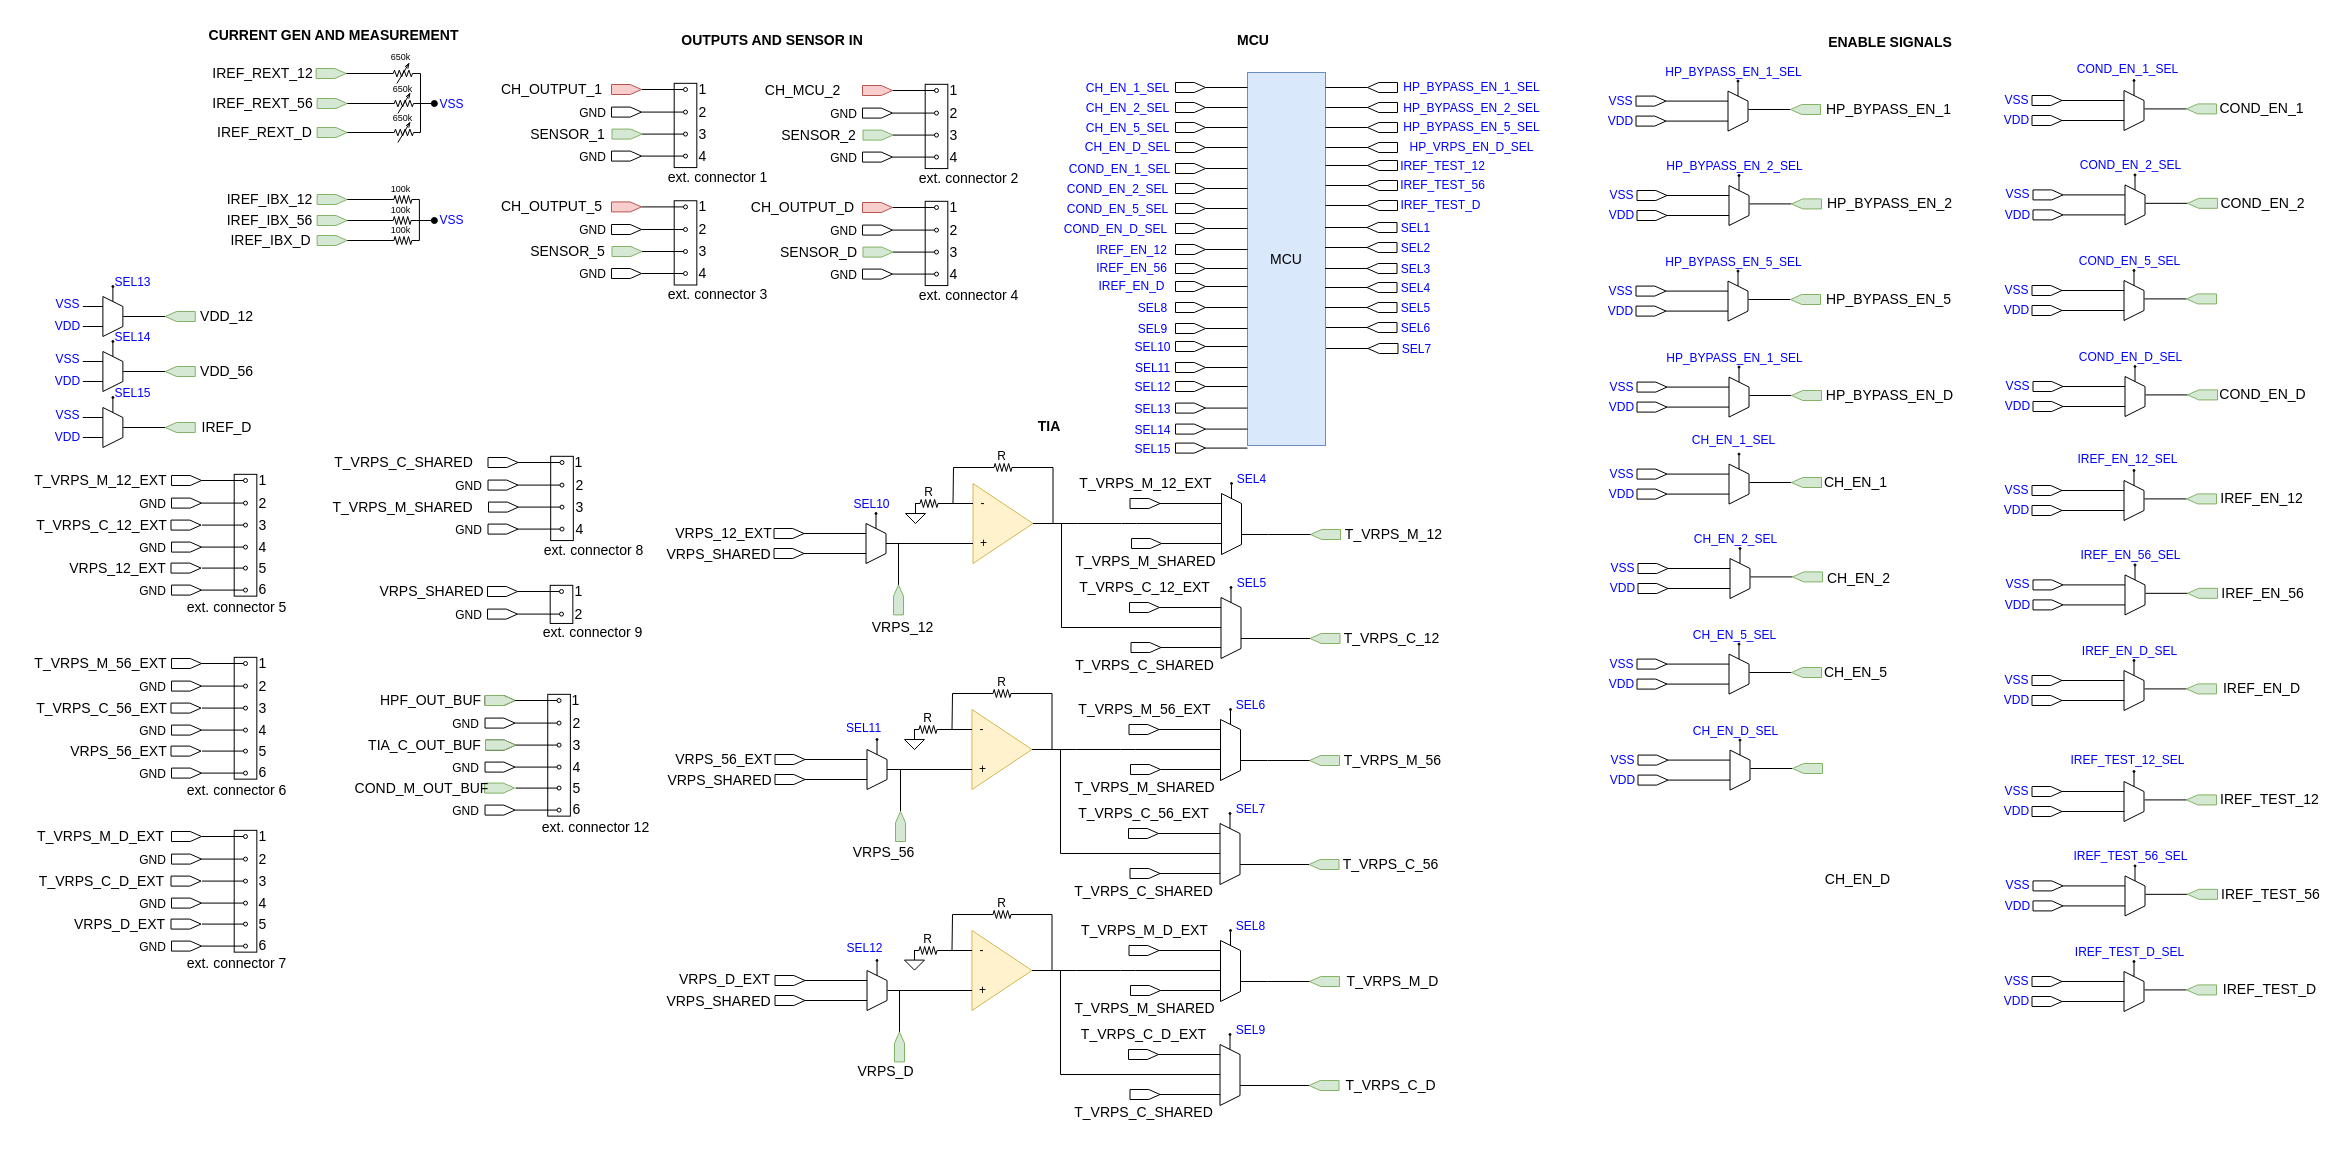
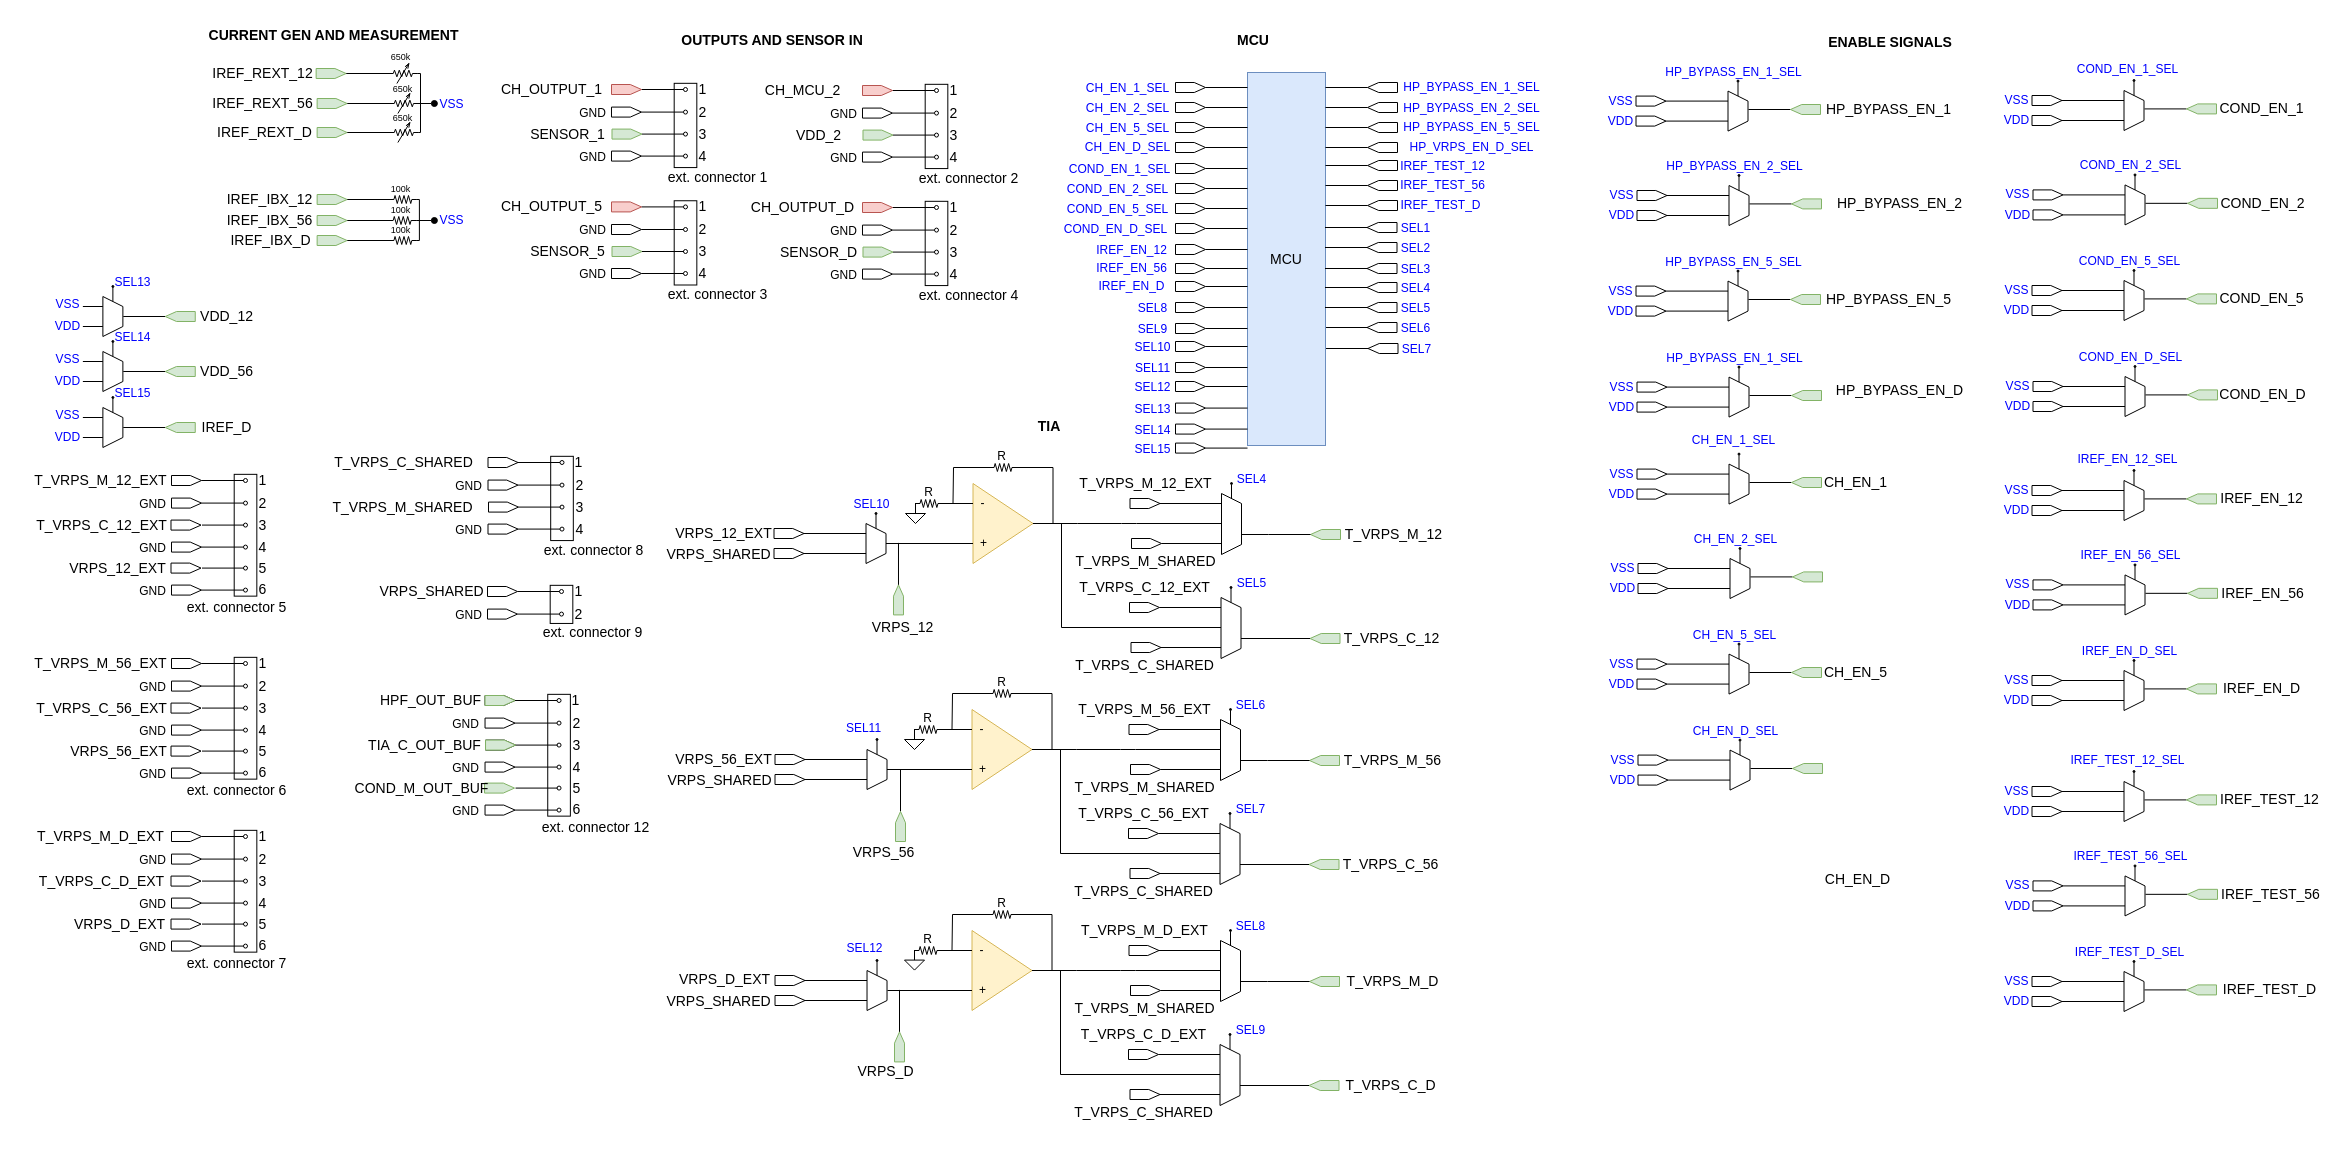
node "SENSOR_2": label "SENSOR_2" -> "VDD_2"
node "HP_BYPASS_EN_2": moved (1890, 204) -> (1900, 204)
node "COND_EN_5": added
node "HP_BYPASS_EN_D": moved (1890, 396) -> (1900, 391)
node "CH_EN_2": removed
